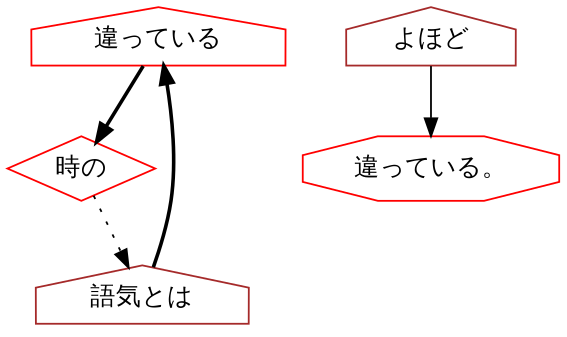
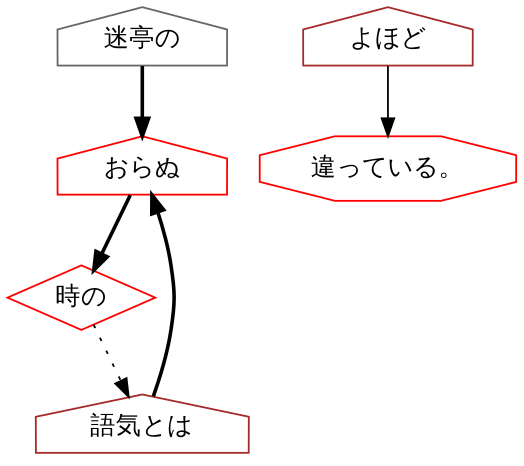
node "迷亭の": added
node "違っている": label "違っている" -> "おらぬ"
